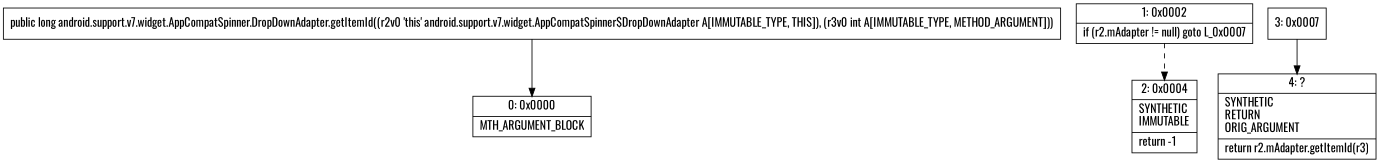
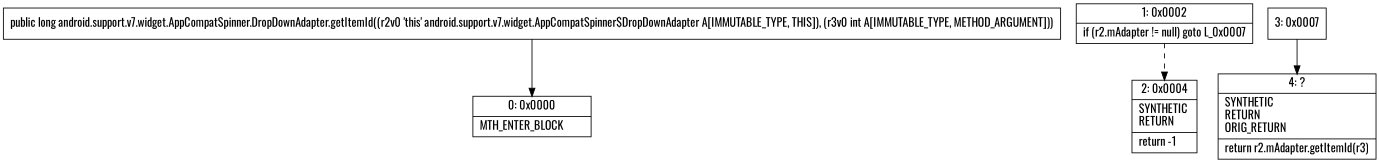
node "2: 0x0004": text "IMMUTABLE" -> "RETURN"
node "0: 0x0000": text "MTH_ARGUMENT_BLOCK" -> "MTH_ENTER_BLOCK"
node "4: ?": text "ORIG_ARGUMENT" -> "ORIG_RETURN"
